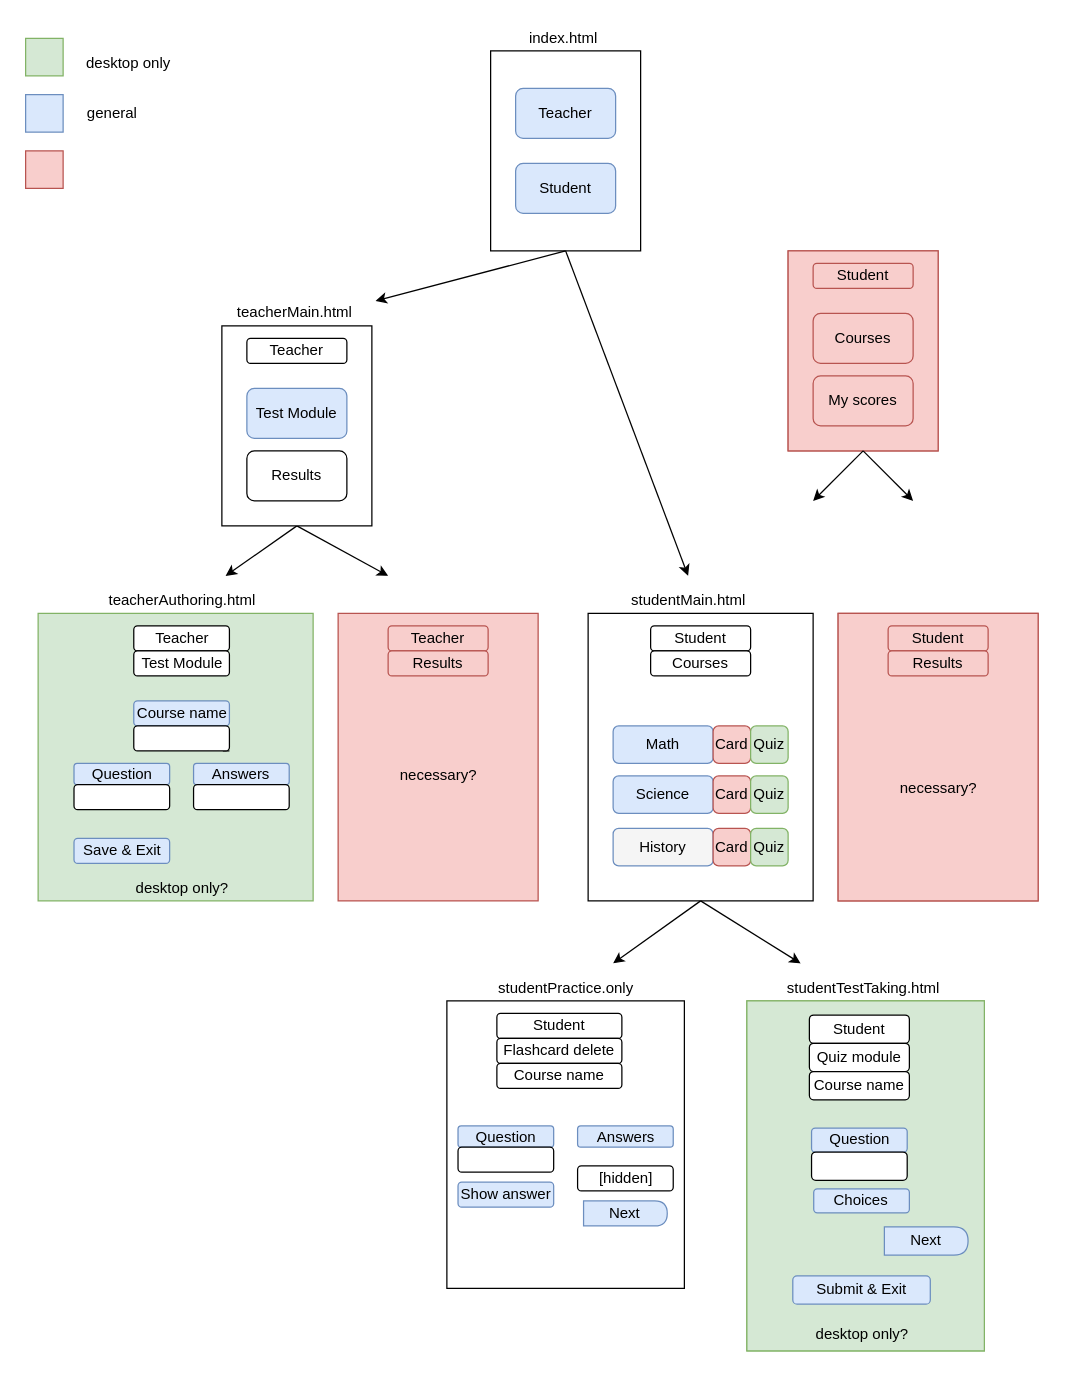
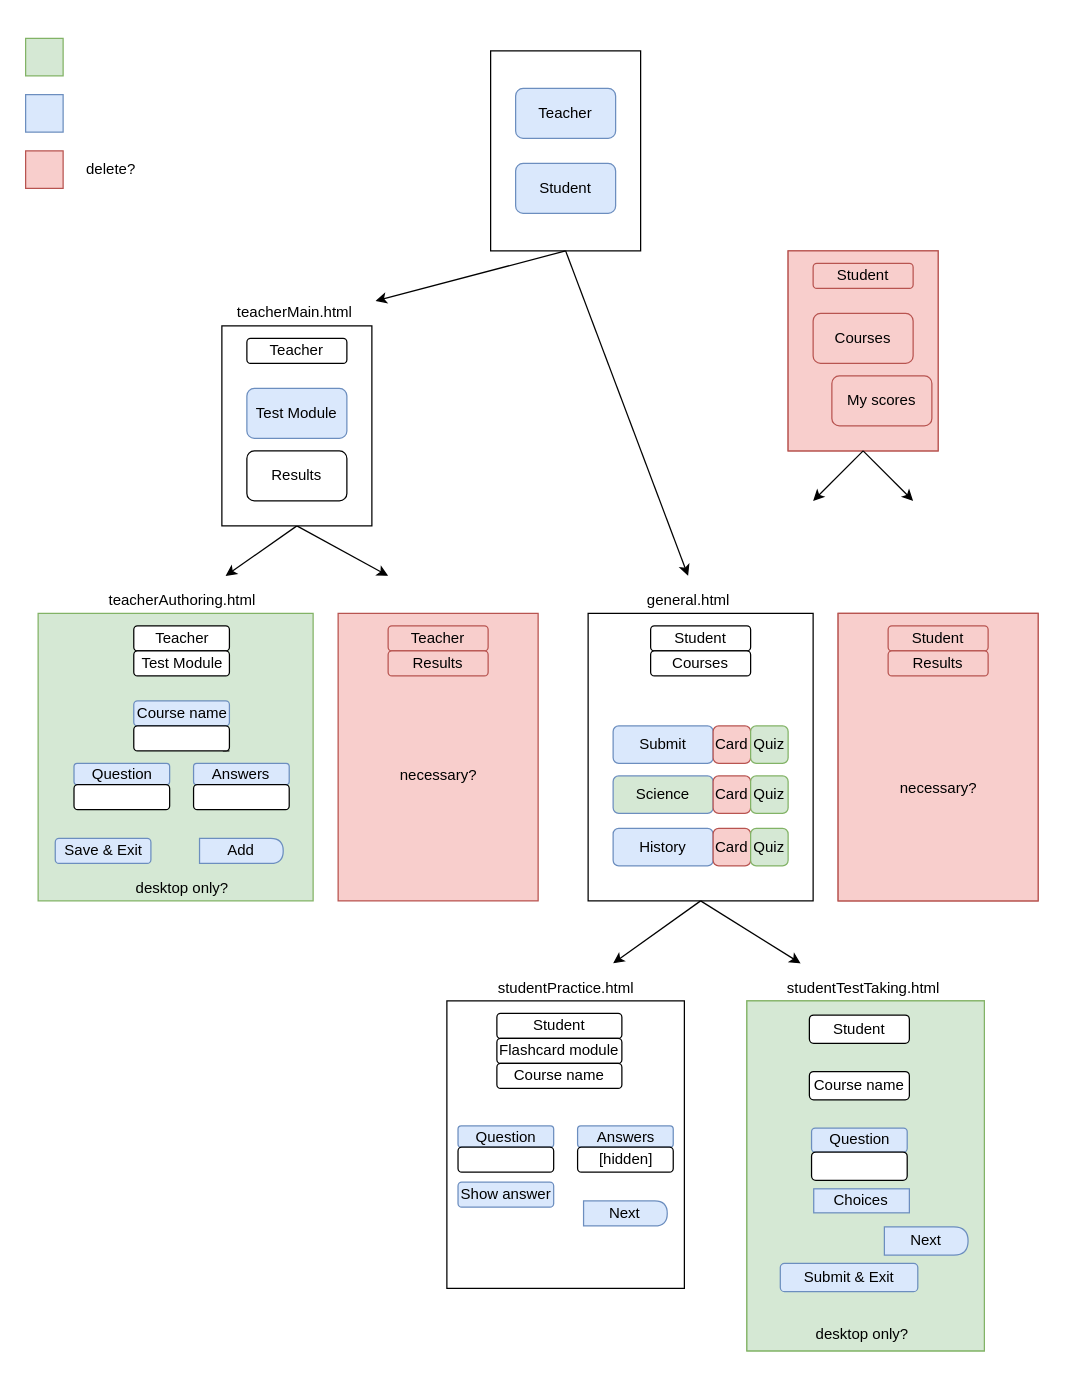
node "index.html": removed
node "desktop only": removed
node "general": removed
node "delete?": added
node "My scores": moved (863, 401) -> (882, 401)
node "studentMain.html": label "studentMain.html" -> "general.html"
node "Math": label "Math" -> "Submit"
node "Science": fillcolor #dae8fc -> #d5e8d4
node "History": fillcolor #f5f5f5 -> #dae8fc
node "Save & Exit": moved (122, 851) -> (103, 851)
node "Add": added
node "studentPractice.only": label "studentPractice.only" -> "studentPractice.html"
node "Flashcard delete": label "Flashcard delete" -> "Flashcard module"
node "Quiz module": removed
node "[hidden]": moved (625, 1178) -> (625, 1159)
node "Choices": shape rounded rectangle -> rectangle
node "Submit & Exit": moved (862, 1290) -> (849, 1277)
